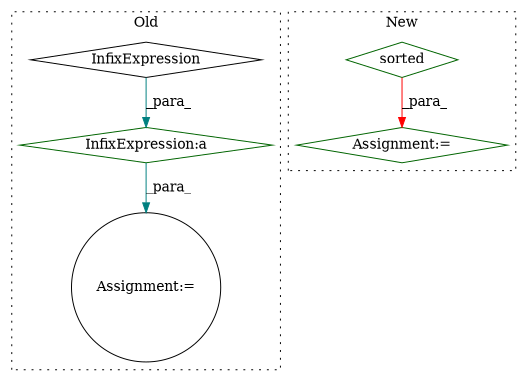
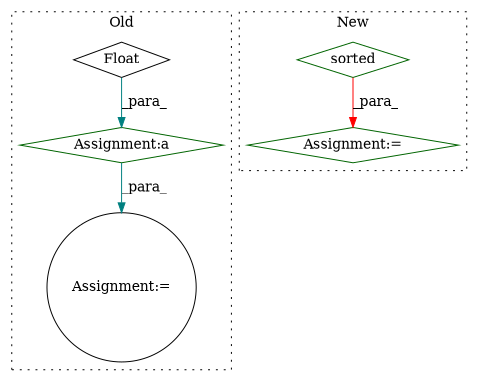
node "InfixExpression": label "InfixExpression" -> "Float"
node "InfixExpression:a": label "InfixExpression:a" -> "Assignment:a"
